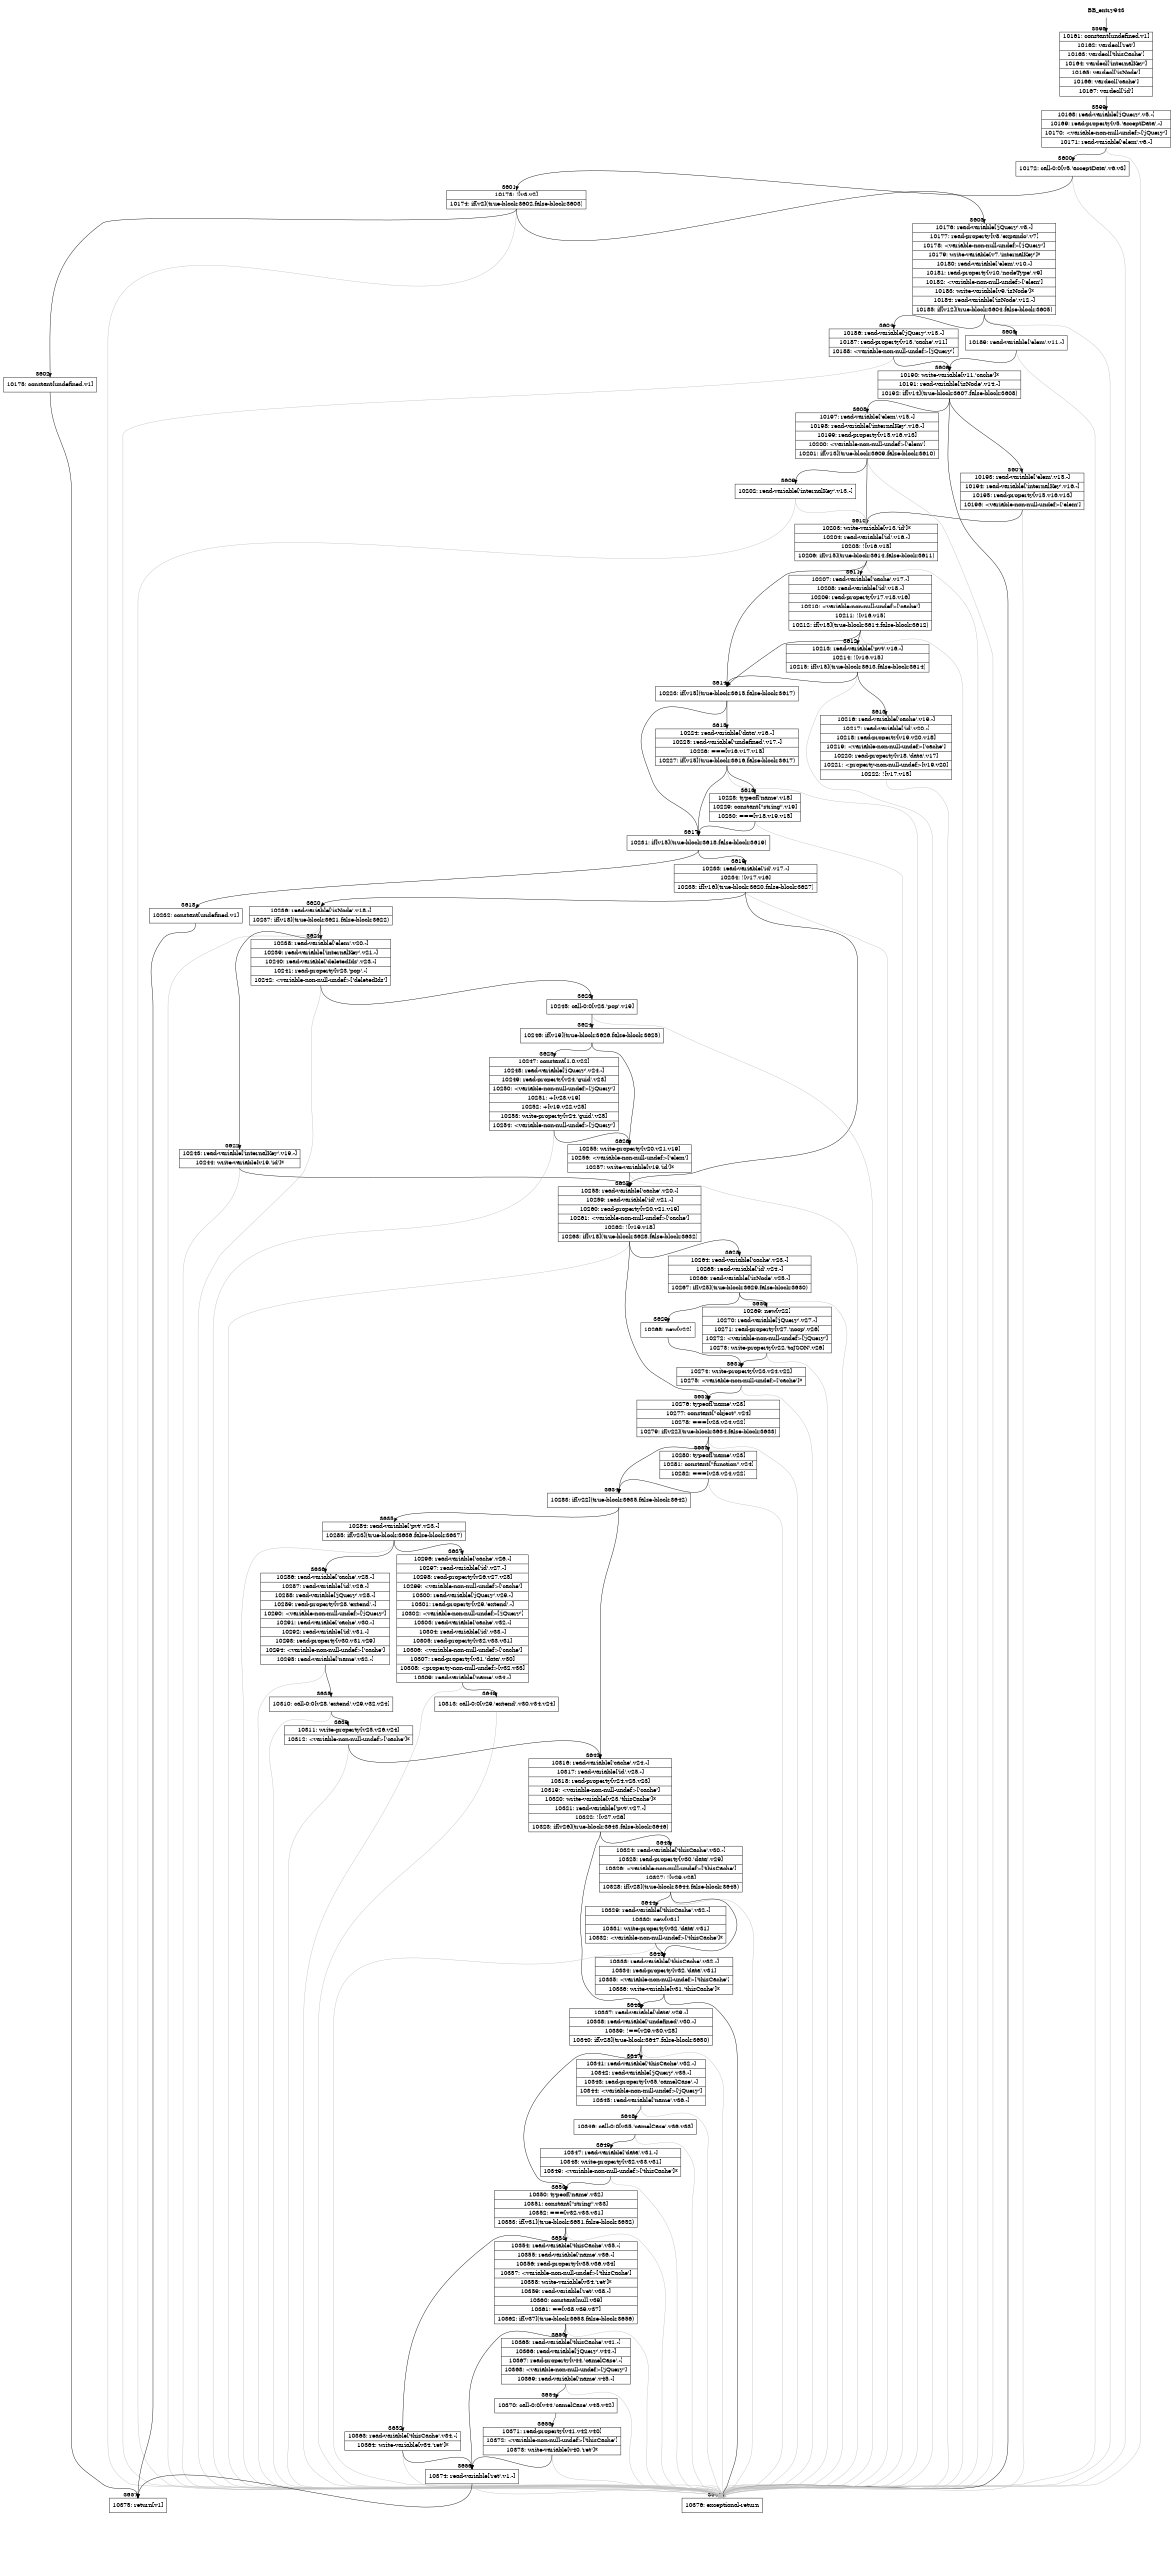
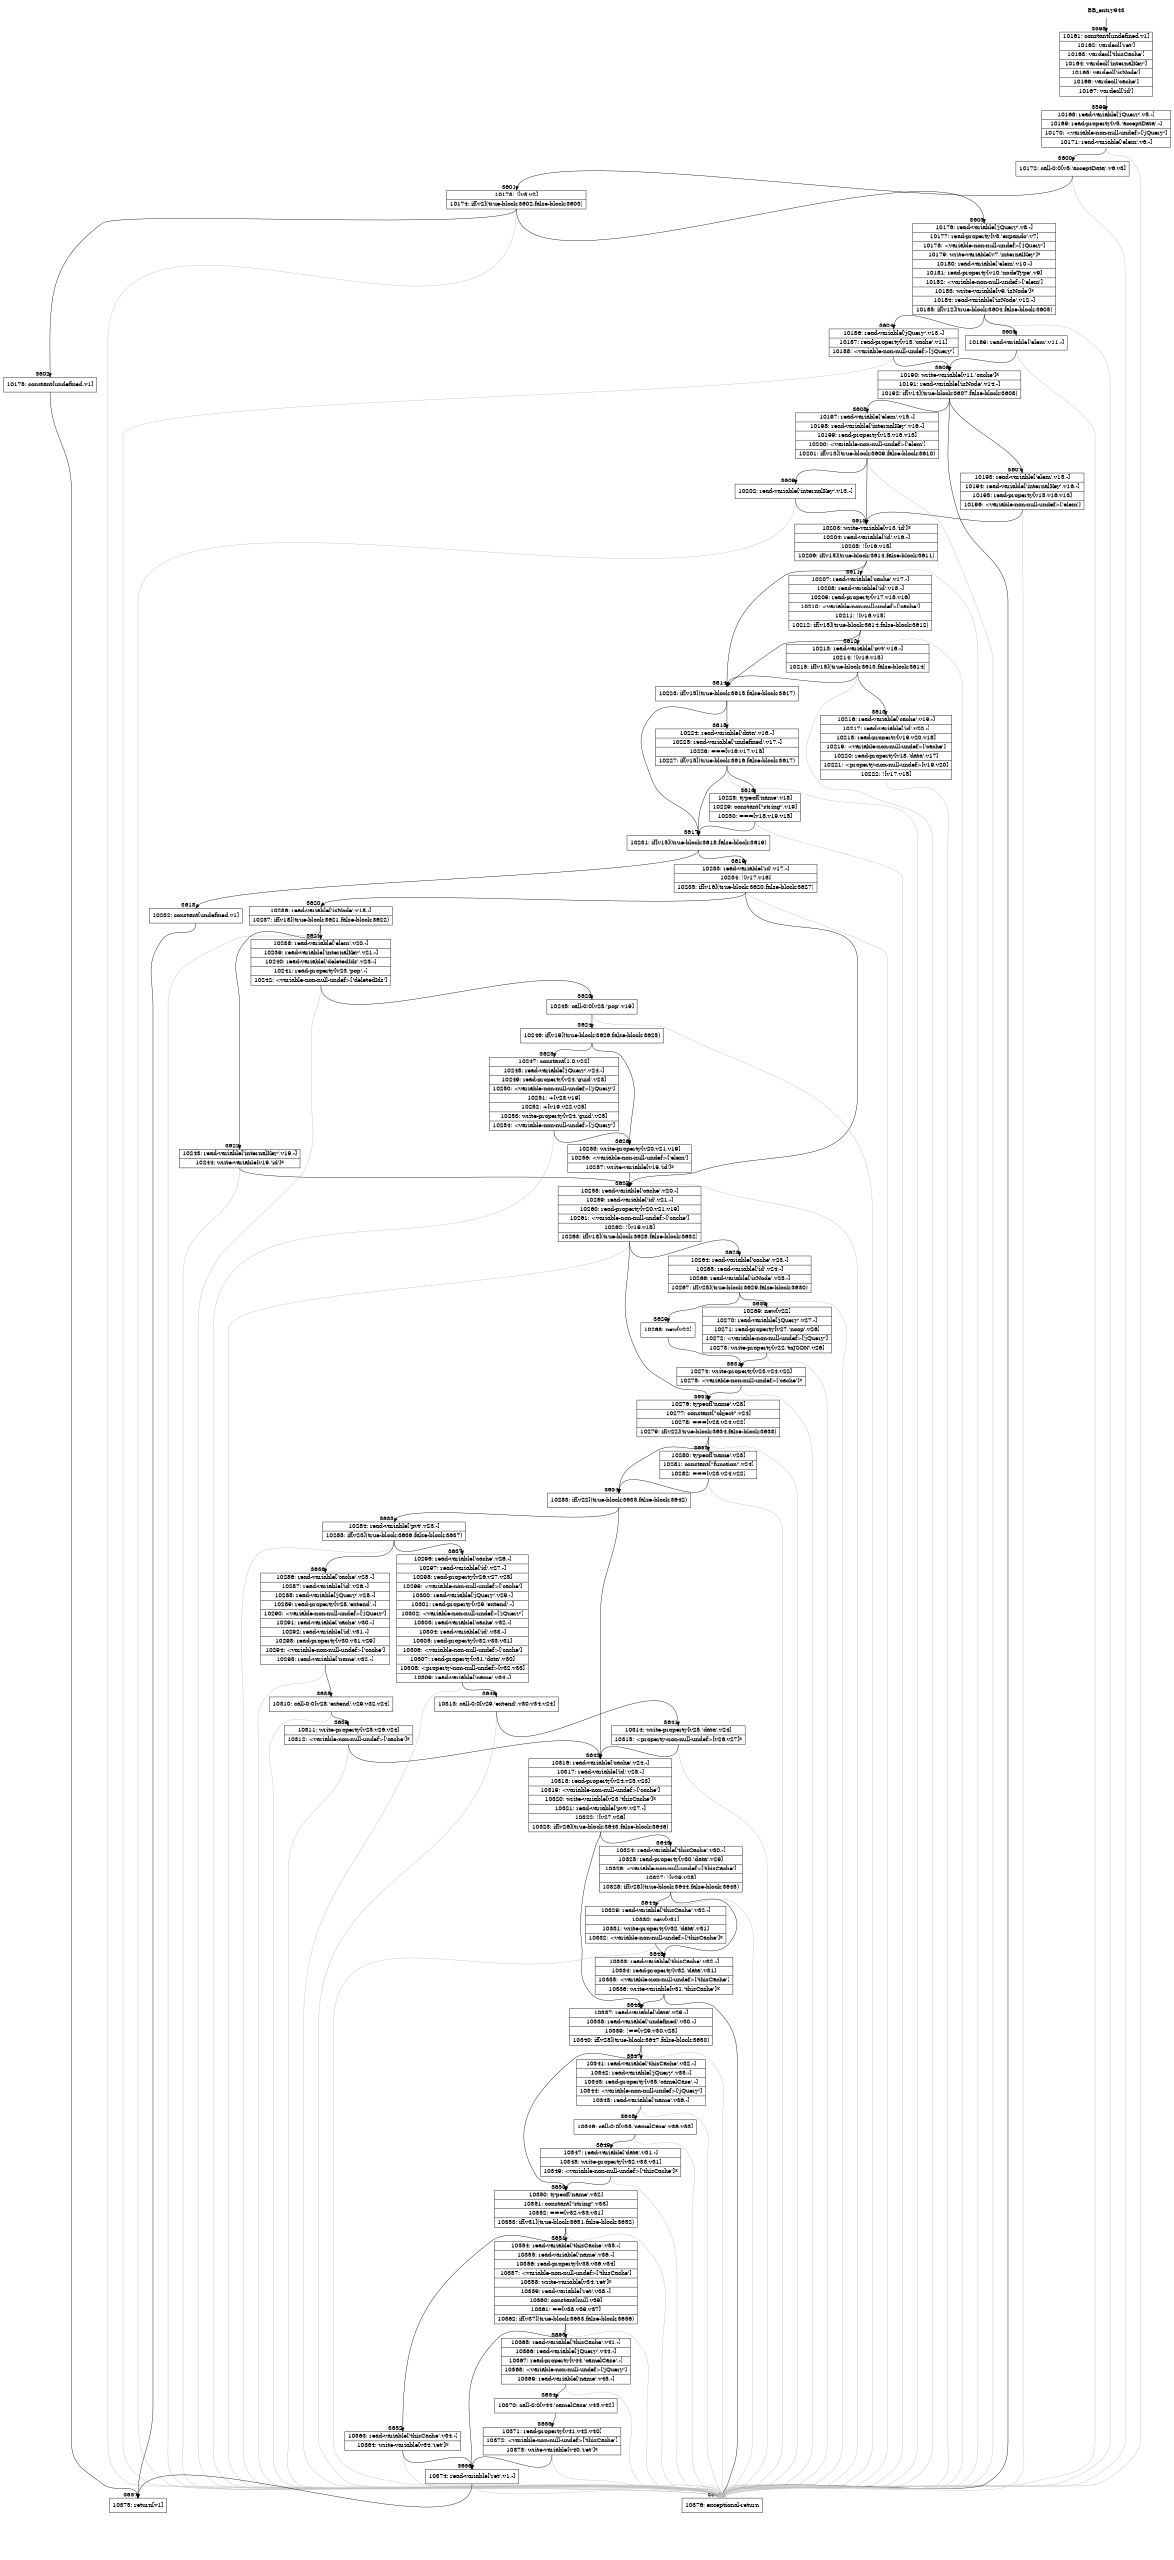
edge "10202: read-variable['internalKey',v13,-]" -> "10203: write-variable[v13,'id']*": color gray -> black
node "10314: write-property[v25,'data',v24]": added
